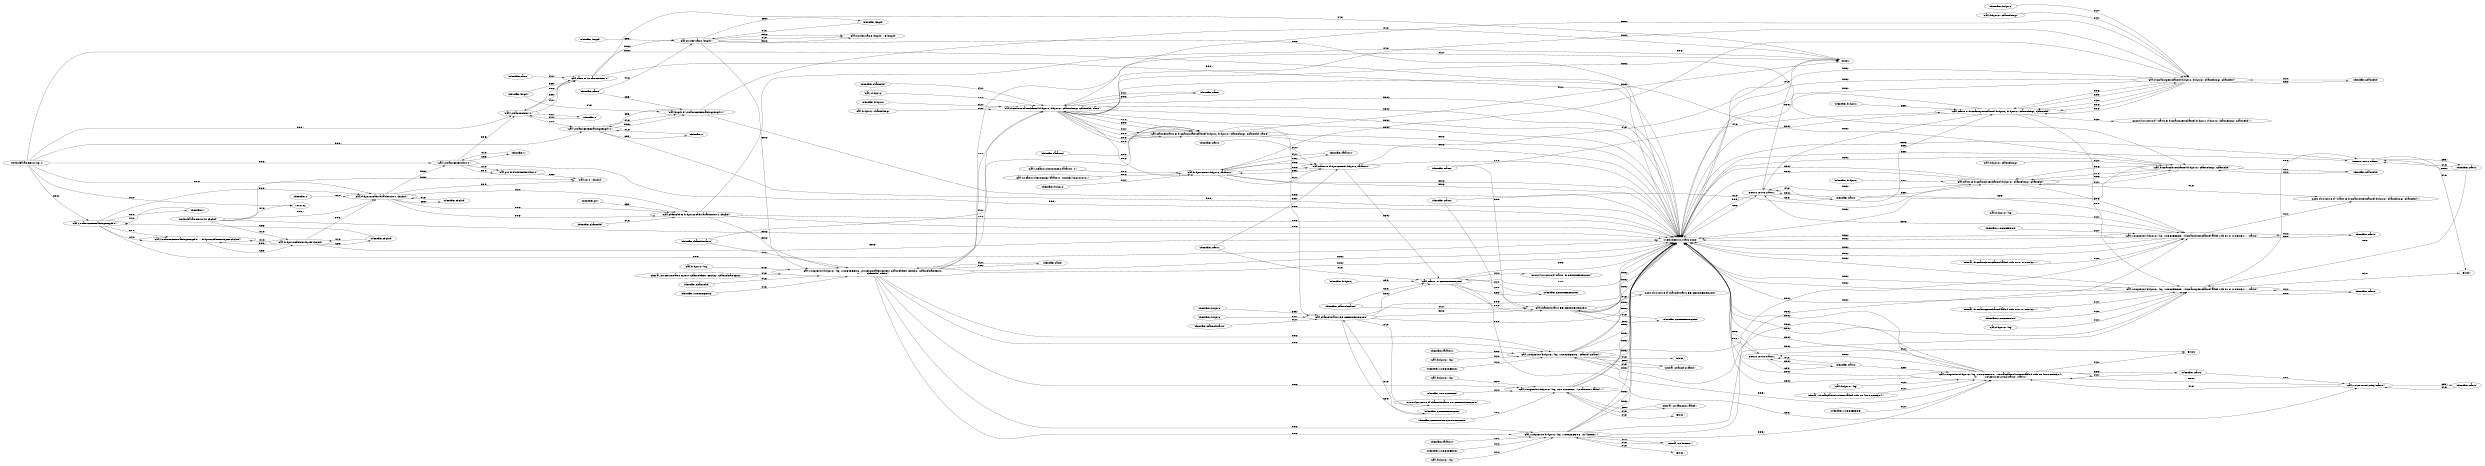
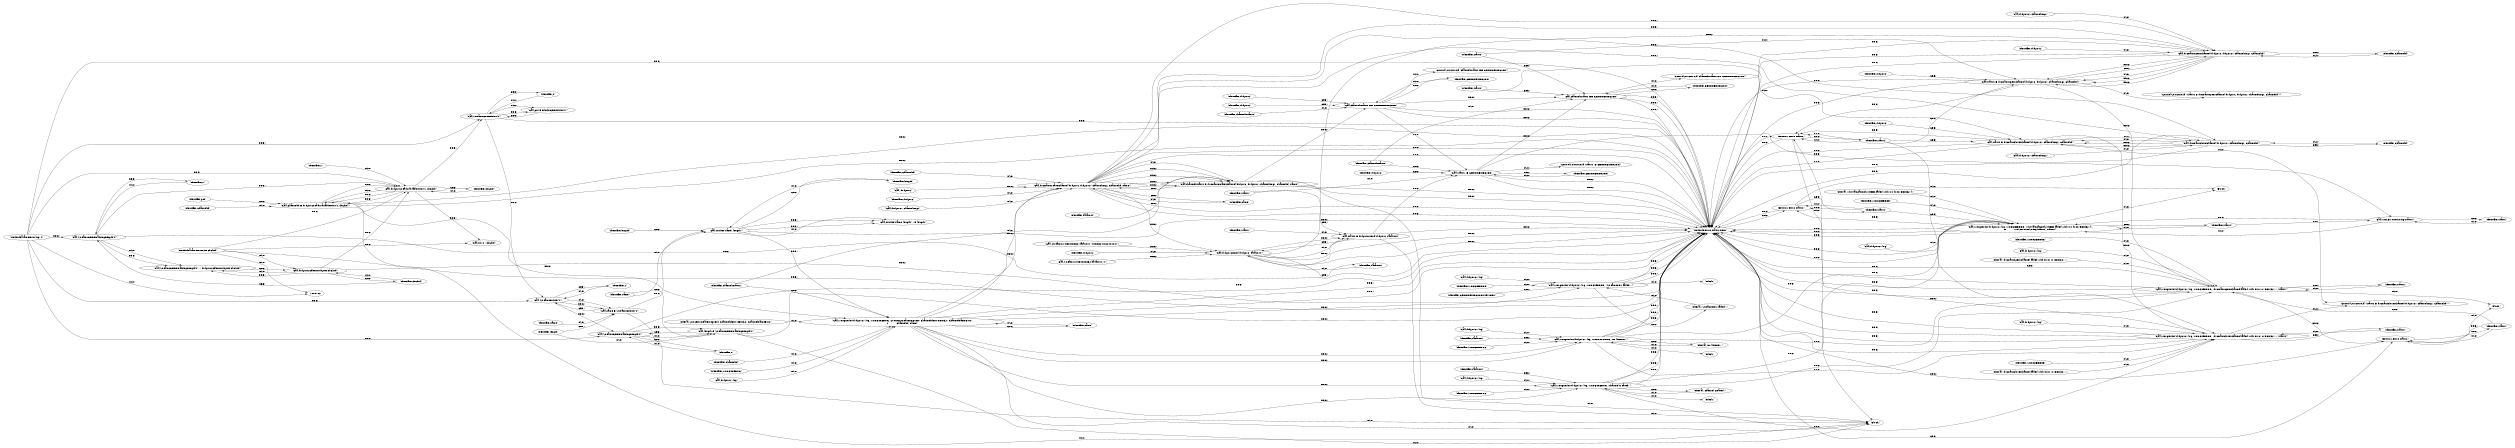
edge "(Call,name = Stream_Pointer(s))" -> "(MethodReturn,static UINT)": removed, label "DDG:"
node "(Call,drdynvc_uint(drdynvc, data_out))": label "(Call,drdynvc_uint(drdynvc, data_out))" -> "(Call,drdynvc_send(drdynvc, data_out))"
edge "(Call,pos = Block_GetPosition(s))" -> "(Call,0x10 | cbChId)": now "(Call,pos = Block_GetPosition(s))" -> "(Call,Stream_GetPosition(s))"
edge "(Call,ChannelId = drdynvc_read_variable_uint(s, cbChId))" -> "(Call,drdynvc_read_variable_uint(s, cbChId))": added, label "CFG:"
edge "(Call,status != CHANNEL_RC_OK)" -> "(Call,WTSErrorToString(status))": label "CFG: " -> "DDG: "
